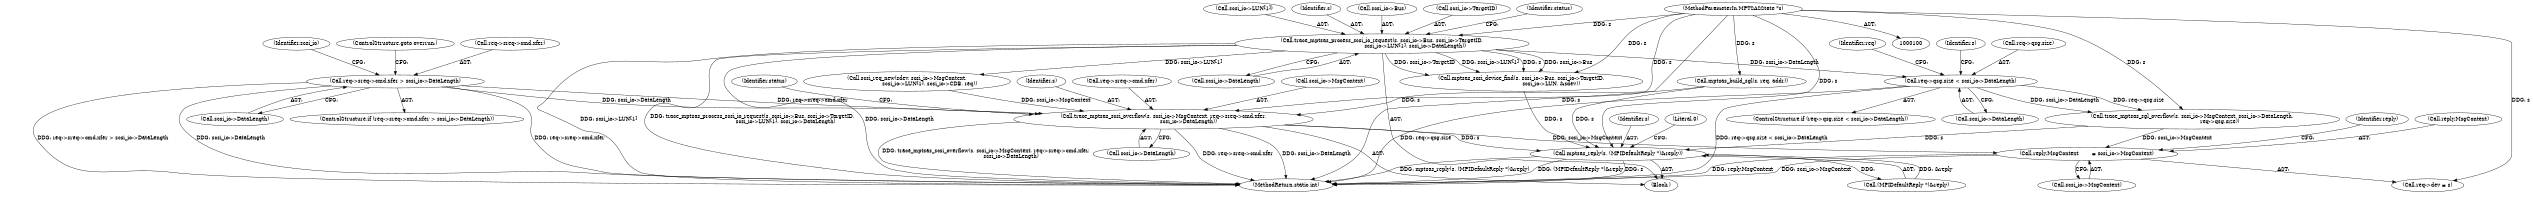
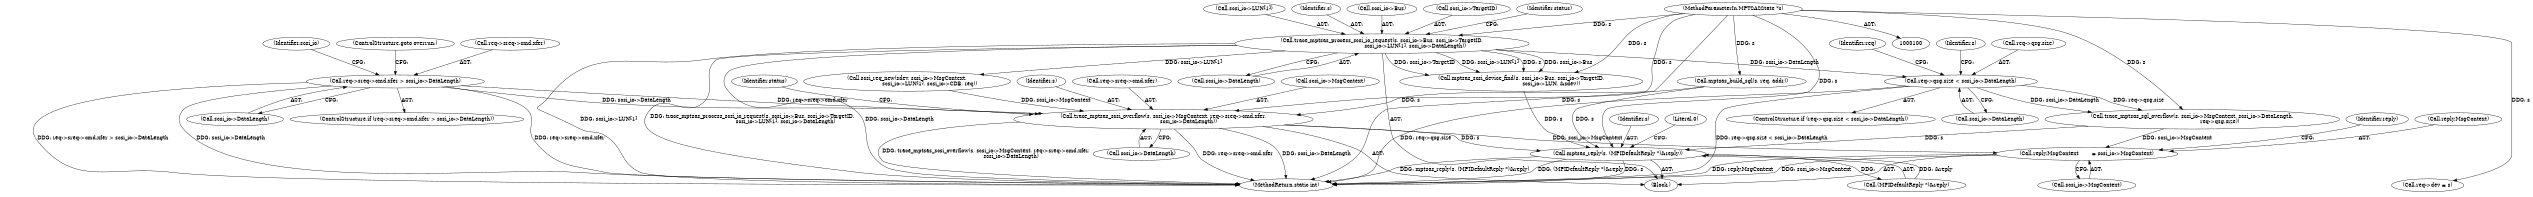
edge "(Call,reply.MsgContext        = scsi_io->MsgContext)" -> "(Call,req->dev = s)": now "(Call,reply.MsgContext        = scsi_io->MsgContext)" -> "(Block,)"
